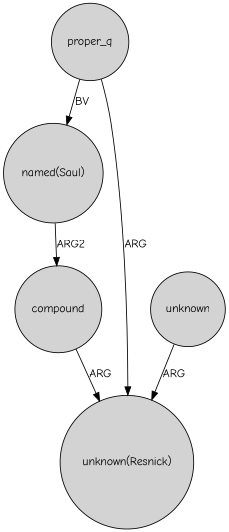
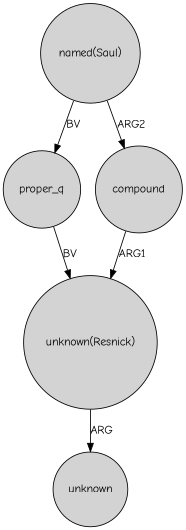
edge "proper_q" -> "named(Saul)": reversed
edge "proper_q" -> "unknown(Resnick)": label "ARG" -> "BV"
edge "unknown" -> "unknown(Resnick)": reversed
edge "compound" -> "unknown(Resnick)": label "ARG" -> "ARG1"
